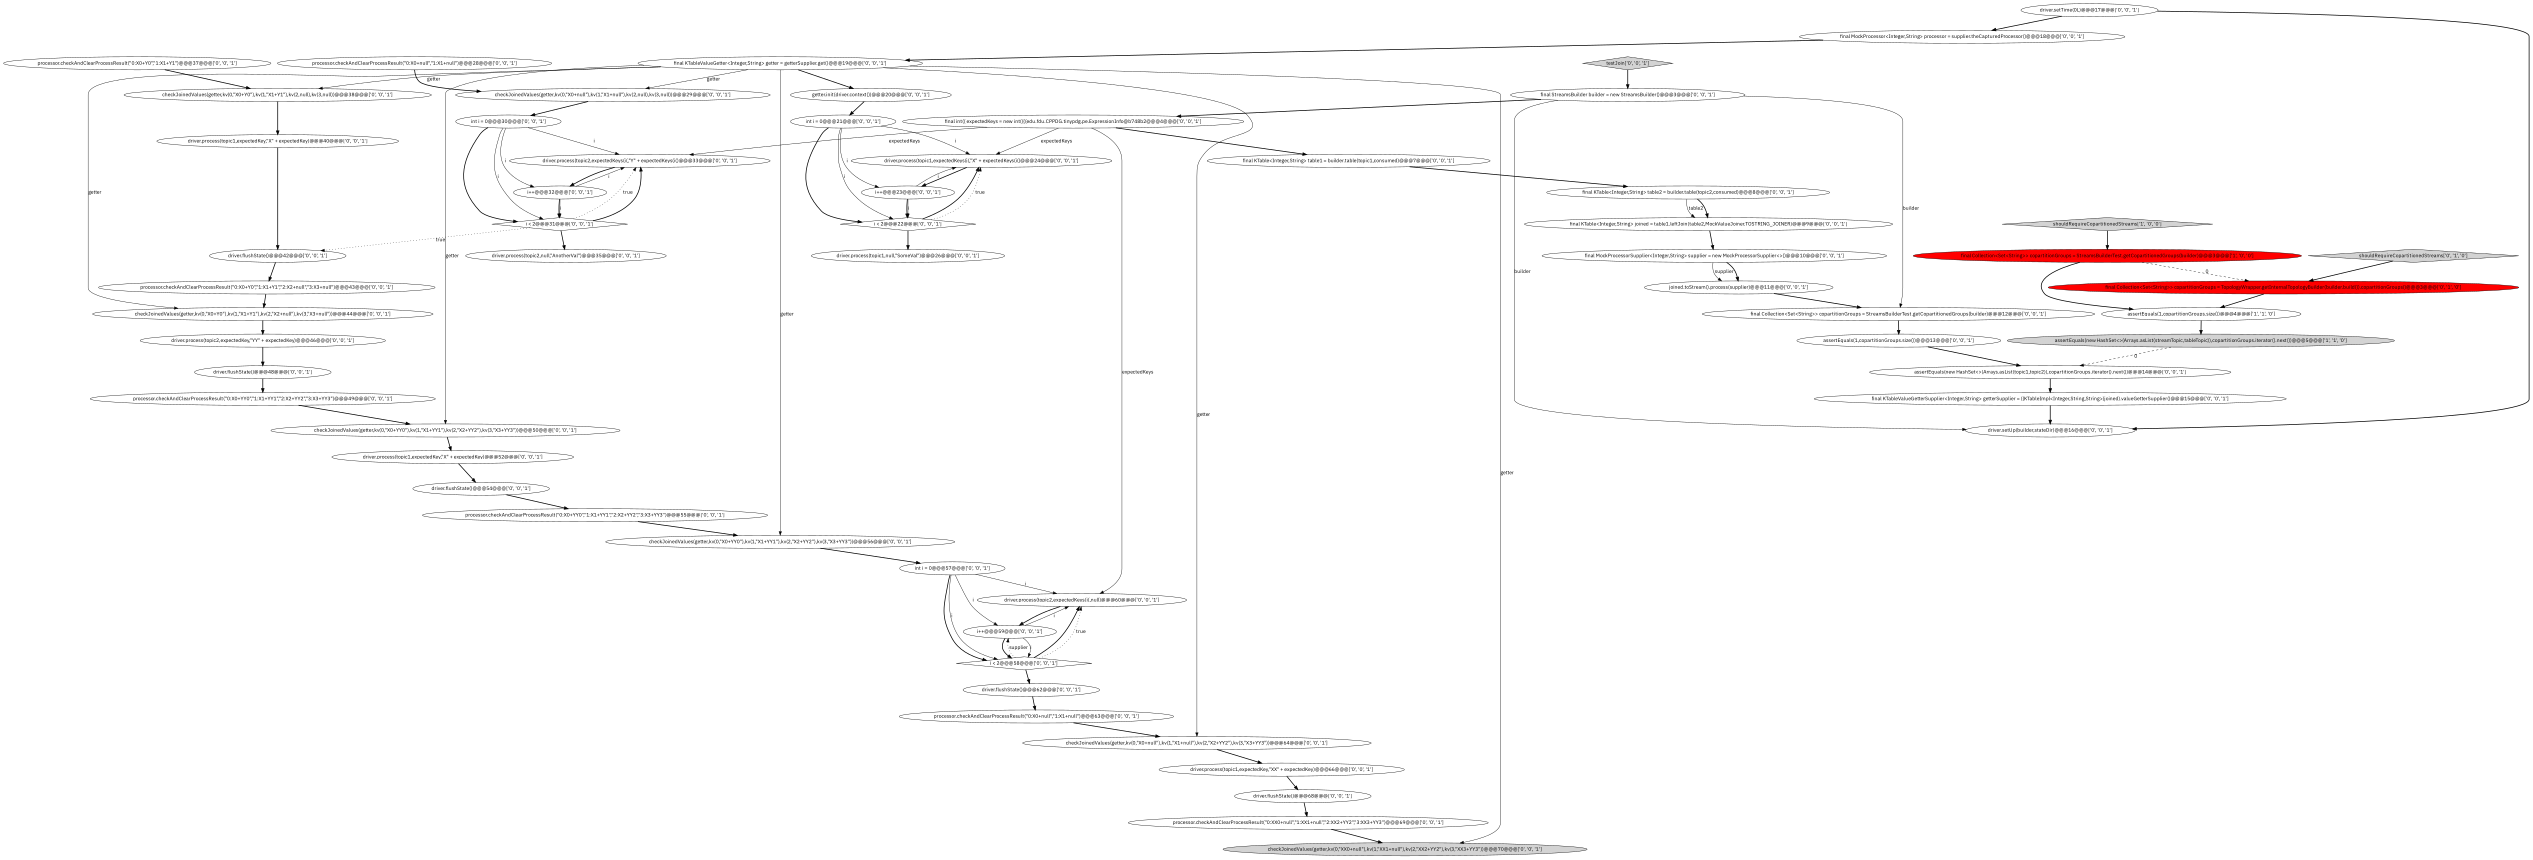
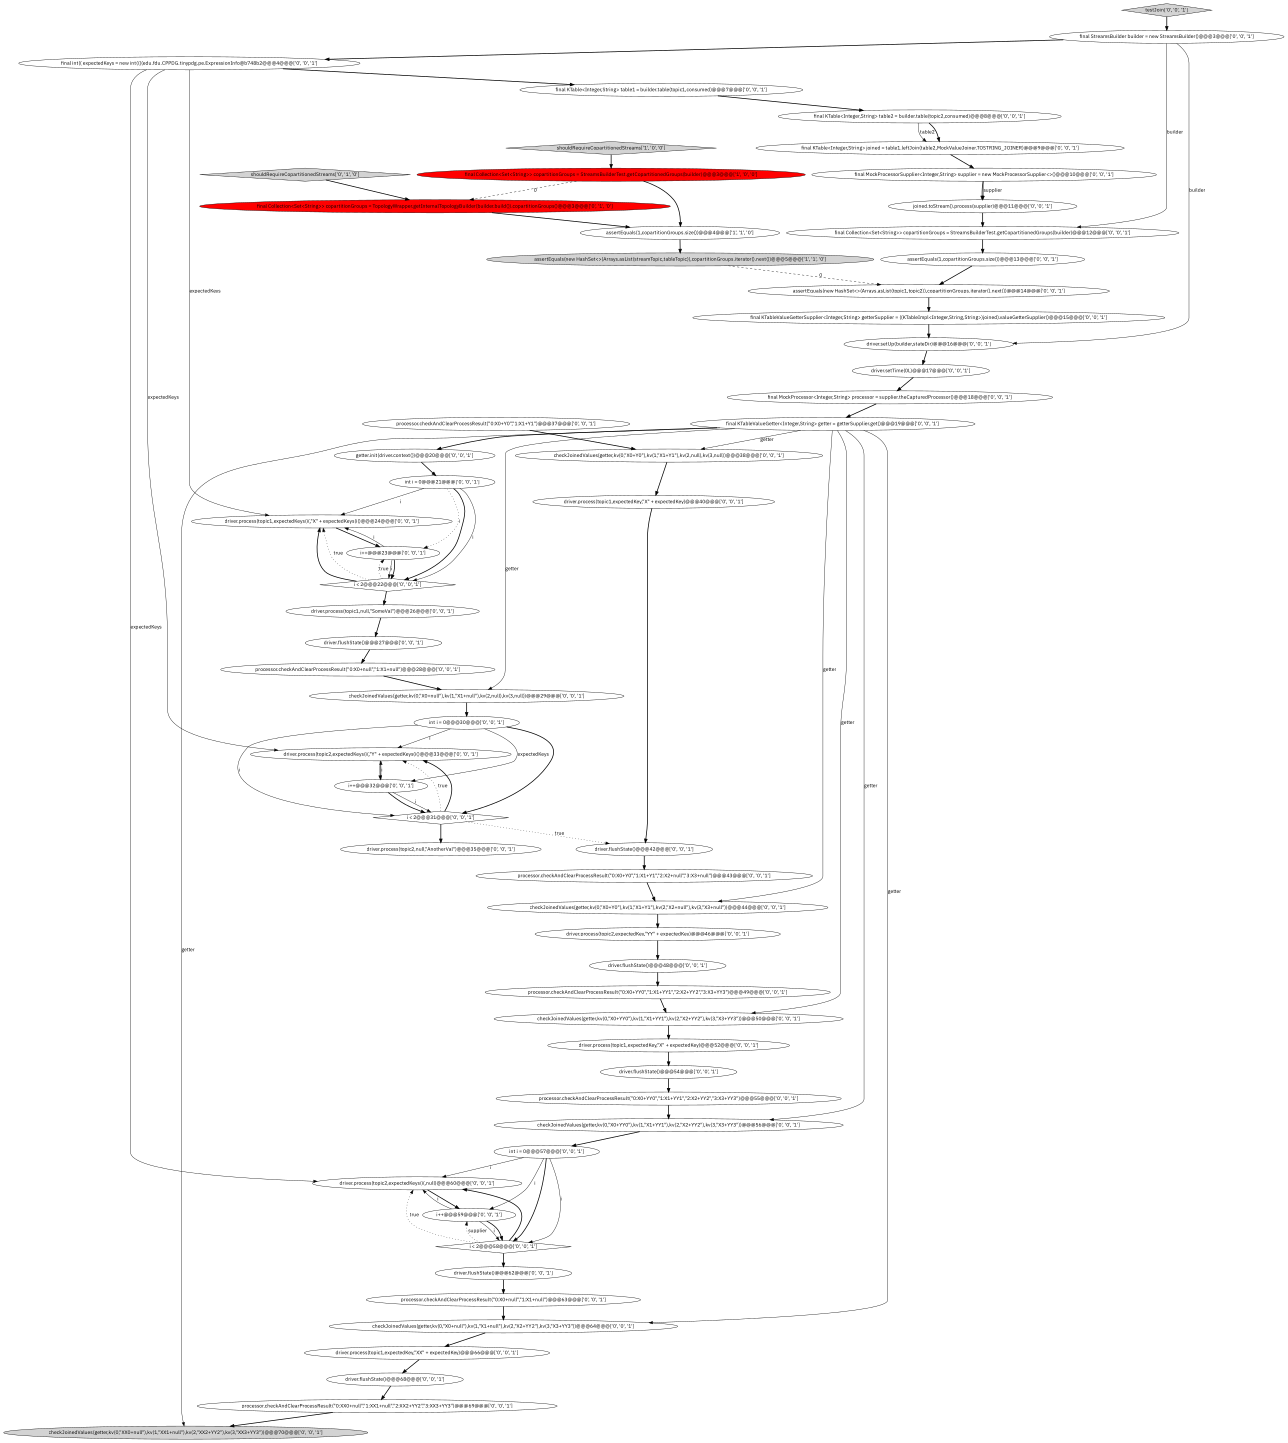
edge "int i = 0@@@30@@@['0', '0', '1']" -> "i++@@@32@@@['0', '0', '1']": label "i" -> "expectedKeys"
edge "int i = 0@@@21@@@['0', '0', '1']" -> "i++@@@23@@@['0', '0', '1']": style solid -> dotted
edge "driver.setTime(0L)@@@17@@@['0', '0', '1']" -> "driver.setUp(builder,stateDir)@@@16@@@['0', '0', '1']": reversed
edge "i < 2@@@22@@@['0', '0', '1']" -> "i++@@@23@@@['0', '0', '1']": added, label "true"
node "driver.flushState()@@@27@@@['0', '0', '1']": added
